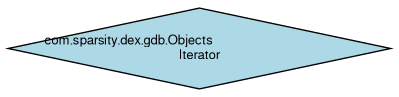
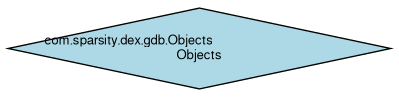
node "com.sparsity.dex.gdb.Objects Iterator": label "com.sparsity.dex.gdb.Objects Iterator" -> "com.sparsity.dex.gdb.Objects Objects"
